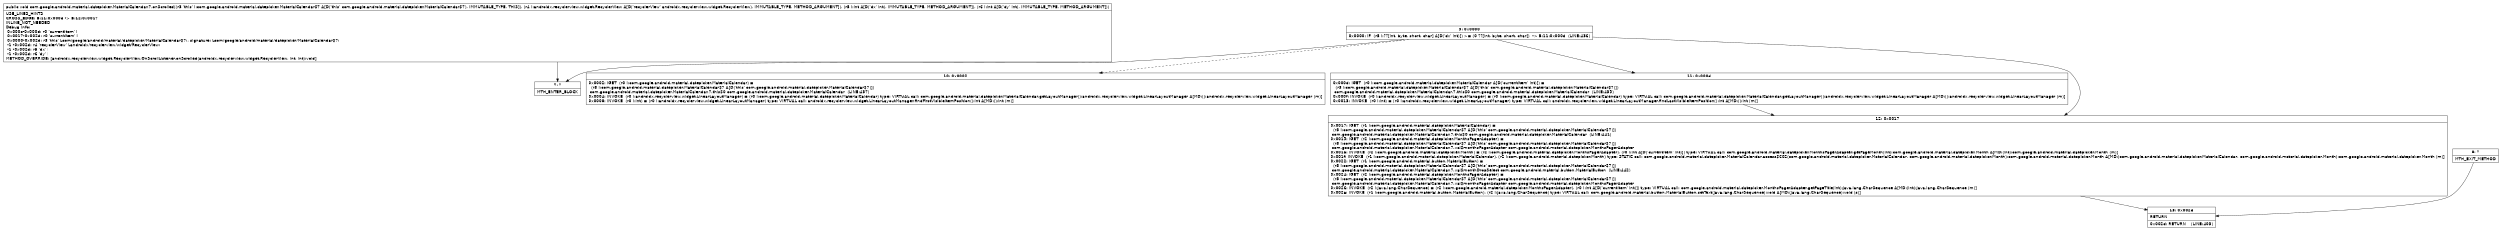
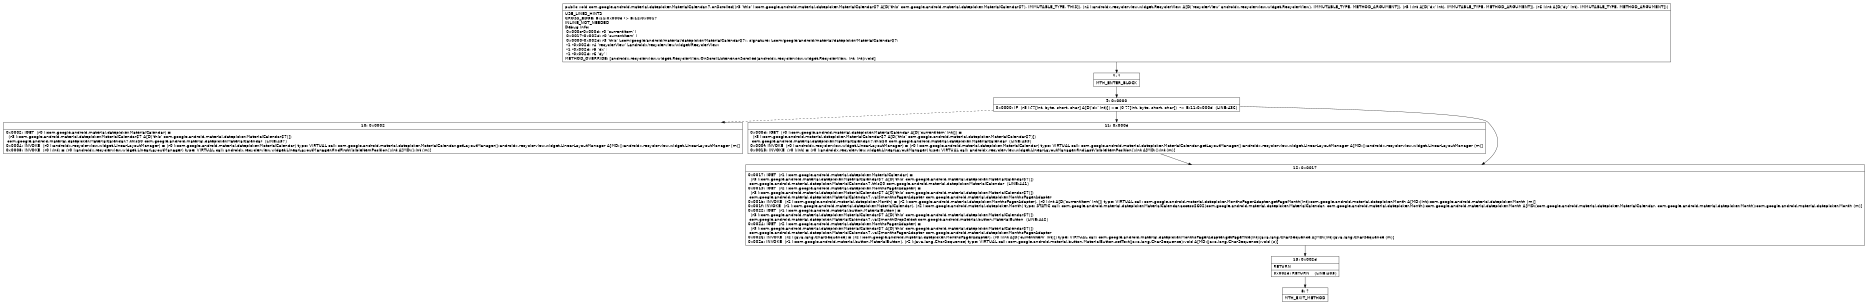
edge "9: 0x0000" -> "7: ?": reversed
edge "8: ?" -> "13: 0x002d": reversed
